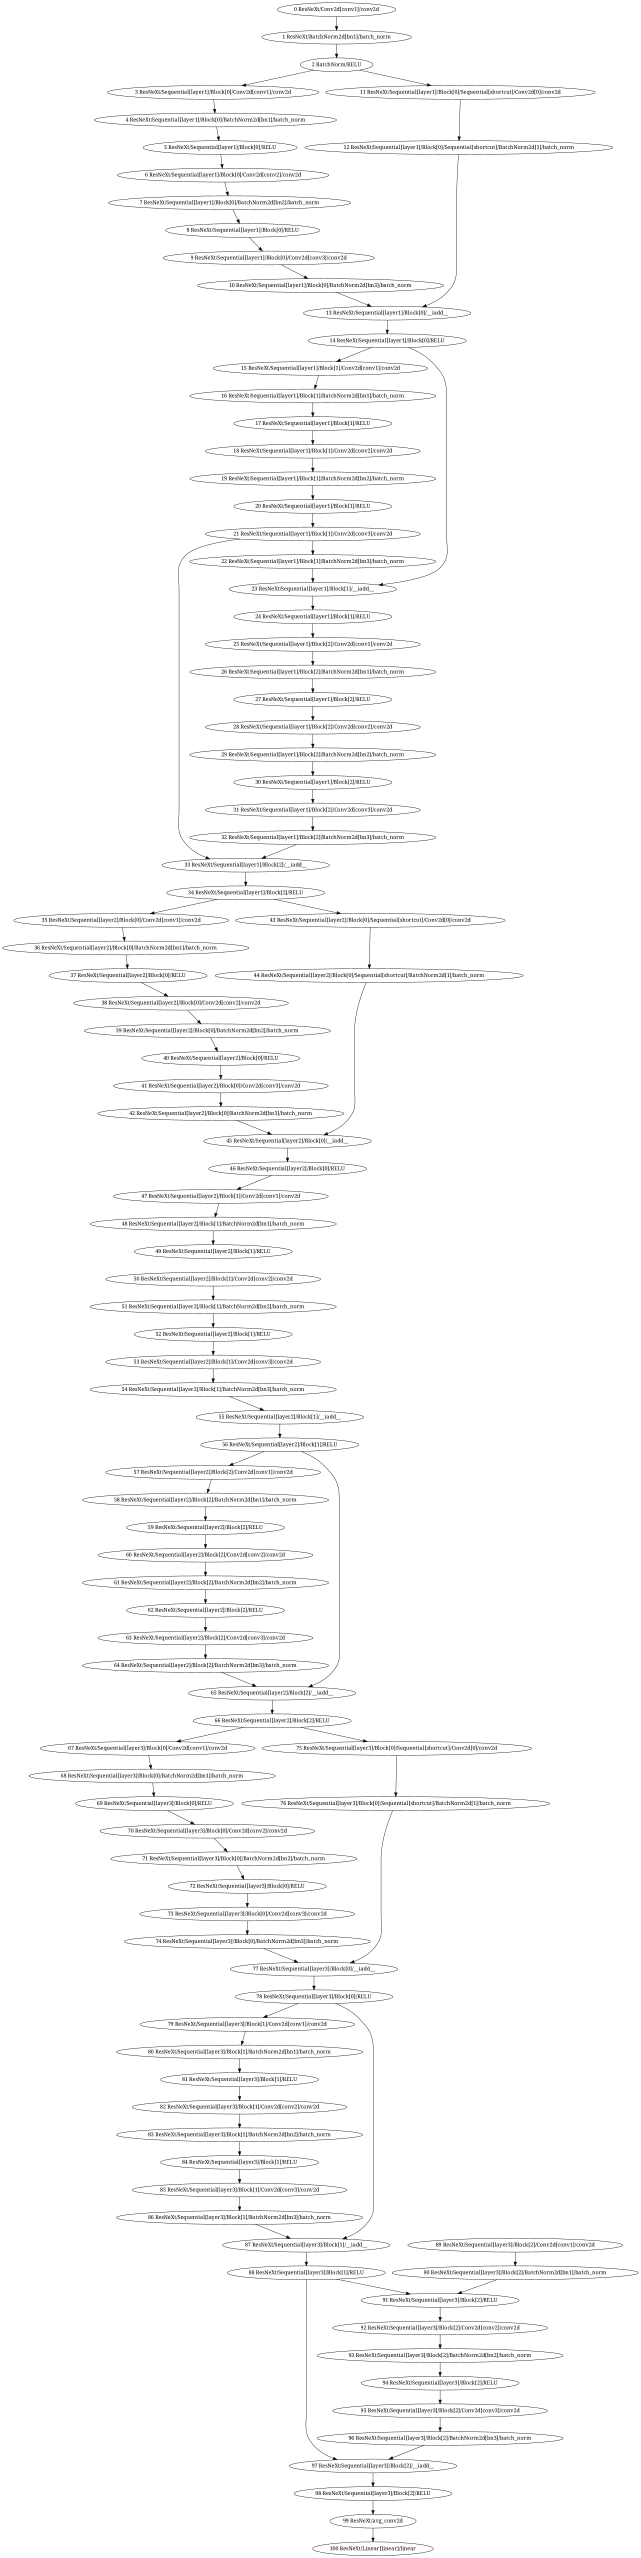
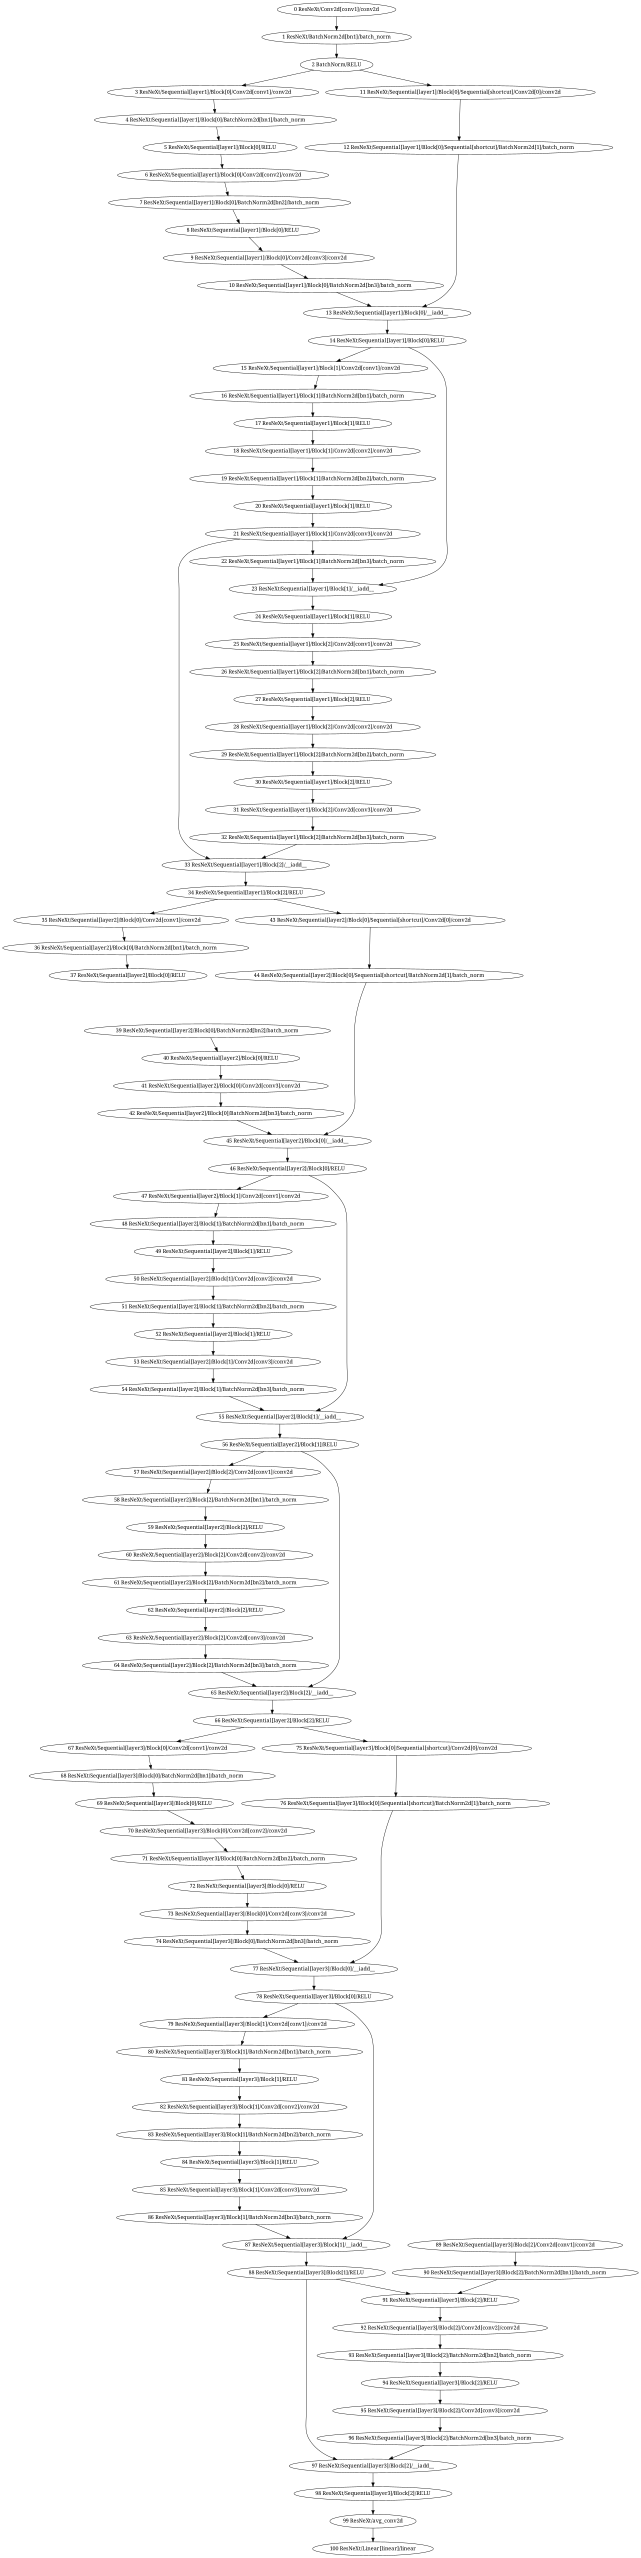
node "38 ResNeXt/Sequential[layer2]/Block[0]/Conv2d[conv2]/conv2d": removed
edge "49 ResNeXt/Sequential[layer2]/Block[1]/RELU" -> "50 ResNeXt/Sequential[layer2]/Block[1]/Conv2d[conv2]/conv2d": added
edge "46 ResNeXt/Sequential[layer2]/Block[0]/RELU" -> "55 ResNeXt/Sequential[layer2]/Block[1]/__iadd__": added
